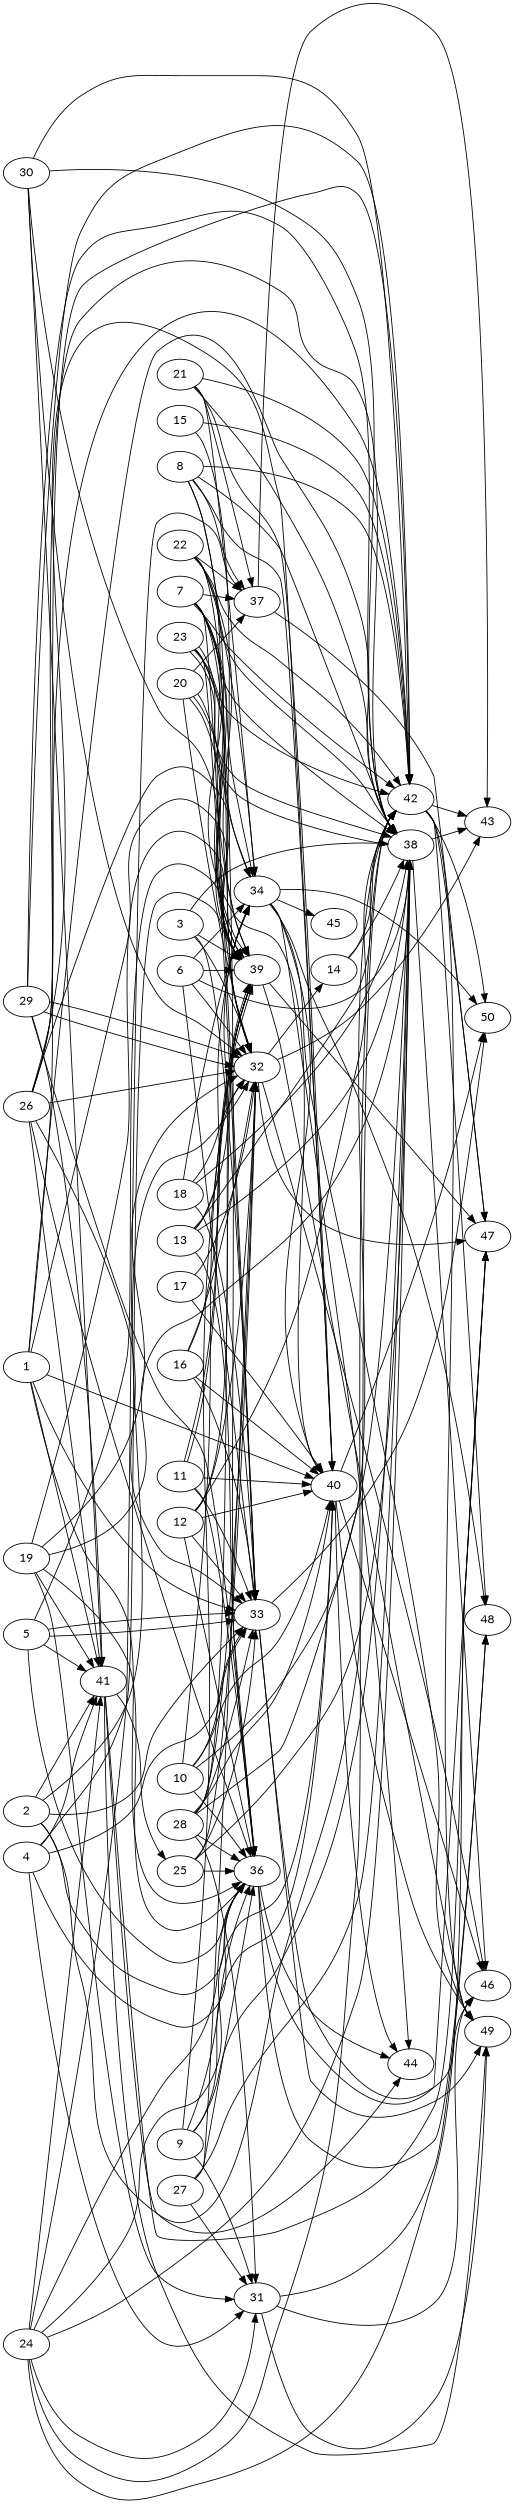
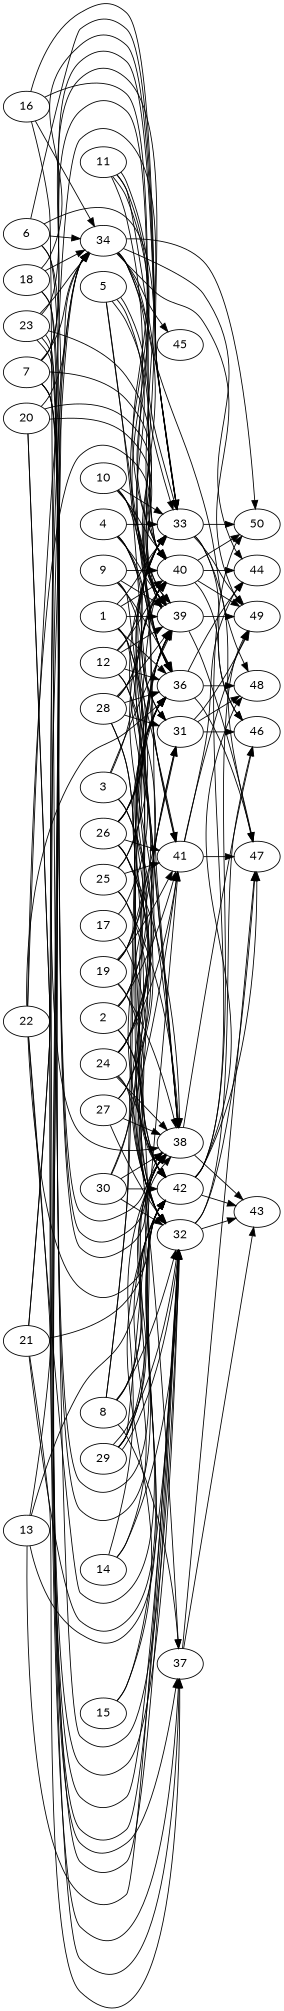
edge "7" -> "38": removed
edge "32" -> "14": reversed
edge "13" -> "36": now "34" -> "36"
edge "41" -> "25": reversed
edge "24" -> "47": now "33" -> "47"
